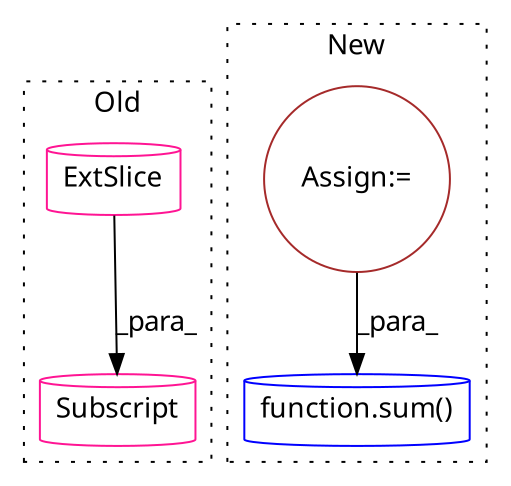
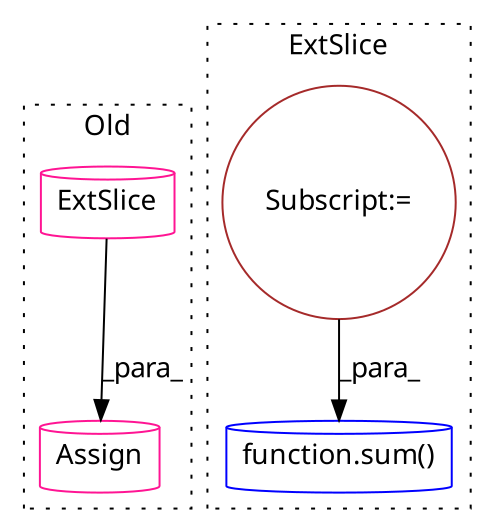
cluster "New": label "New" -> "ExtSlice"
node "Assign:=": label "Assign:=" -> "Subscript:="
node "Subscript": label "Subscript" -> "Assign"
